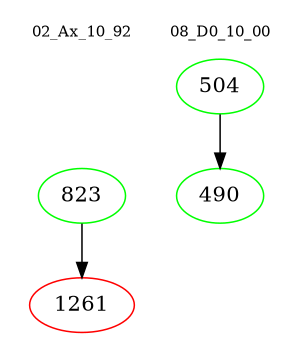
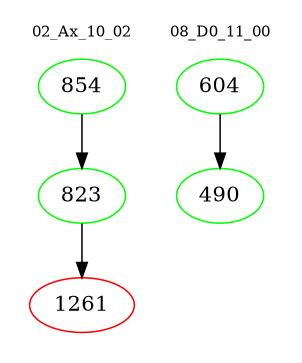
cluster "02_Ax_10_92": label "02_Ax_10_92" -> "02_Ax_10_02"
cluster "08_D0_10_00": label "08_D0_10_00" -> "08_D0_11_00"
node "854": added
node "504": label "504" -> "604"
